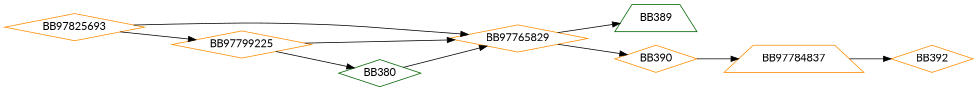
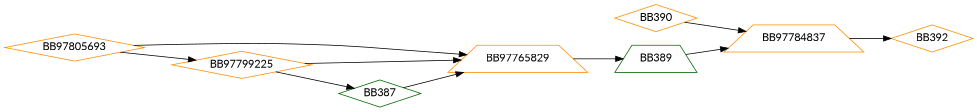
node "BB97825693": label "BB97825693" -> "BB97805693"
node "BB97765829": shape diamond -> trapezium
edge "BB97765829" -> "BB390": removed
edge "BB389" -> "BB97784837": added
node "BB380": label "BB380" -> "BB387"
